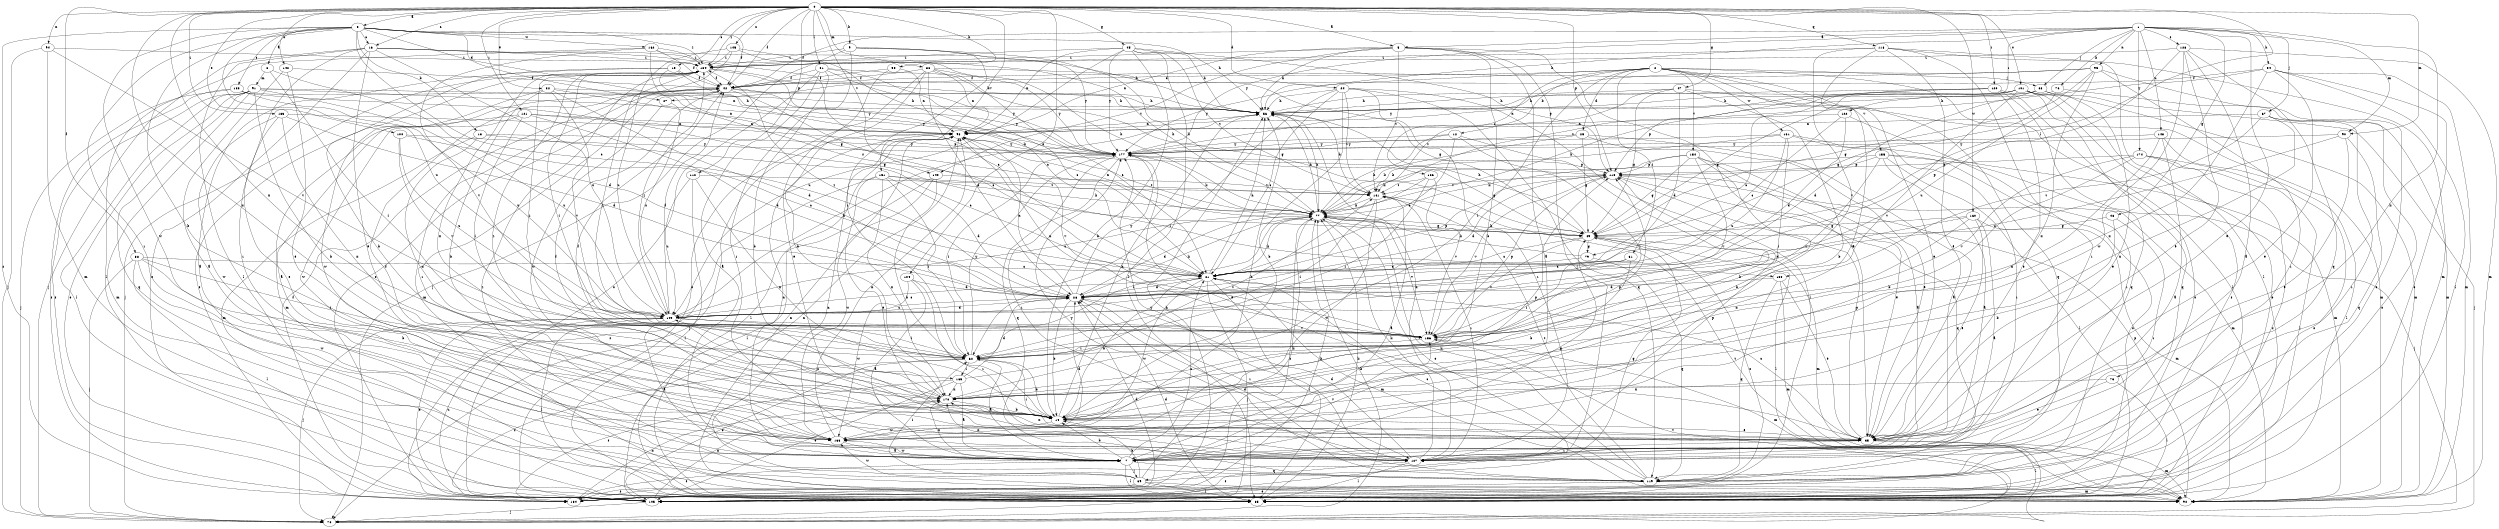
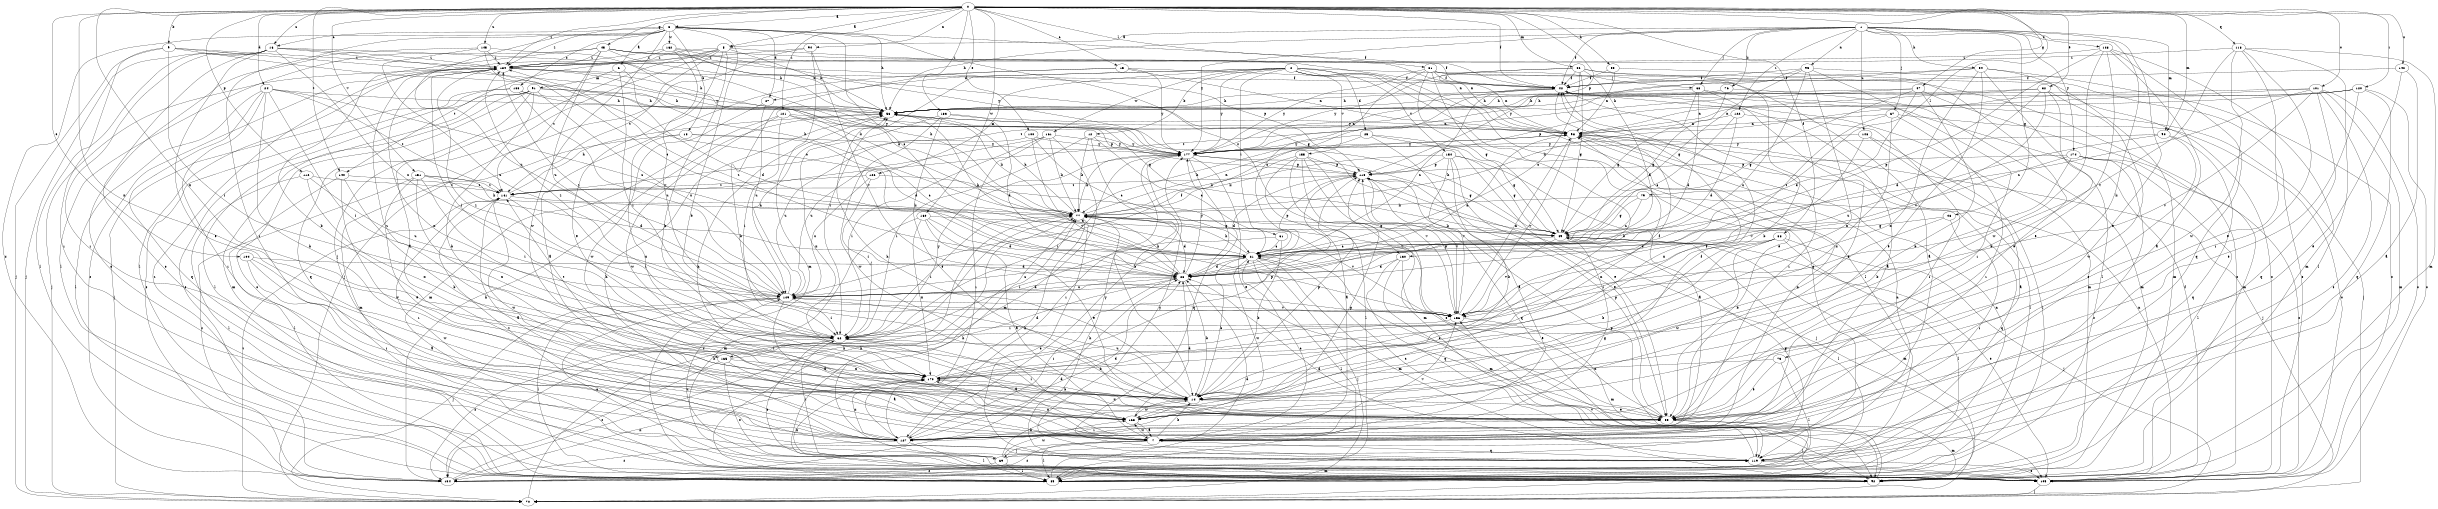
edge "49" -> "79": reversed
